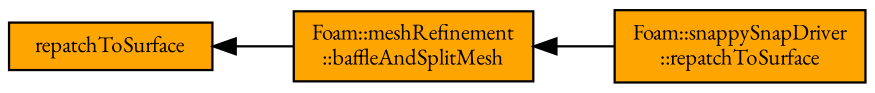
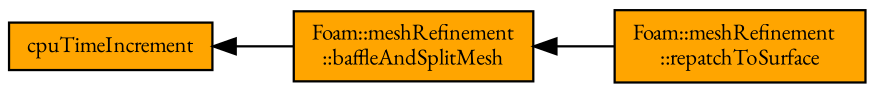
node "repatchToSurface": label "repatchToSurface" -> "cpuTimeIncrement"
node "Foam::snappySnapDriver ::repatchToSurface": label "Foam::snappySnapDriver ::repatchToSurface" -> "Foam::meshRefinement ::repatchToSurface"
